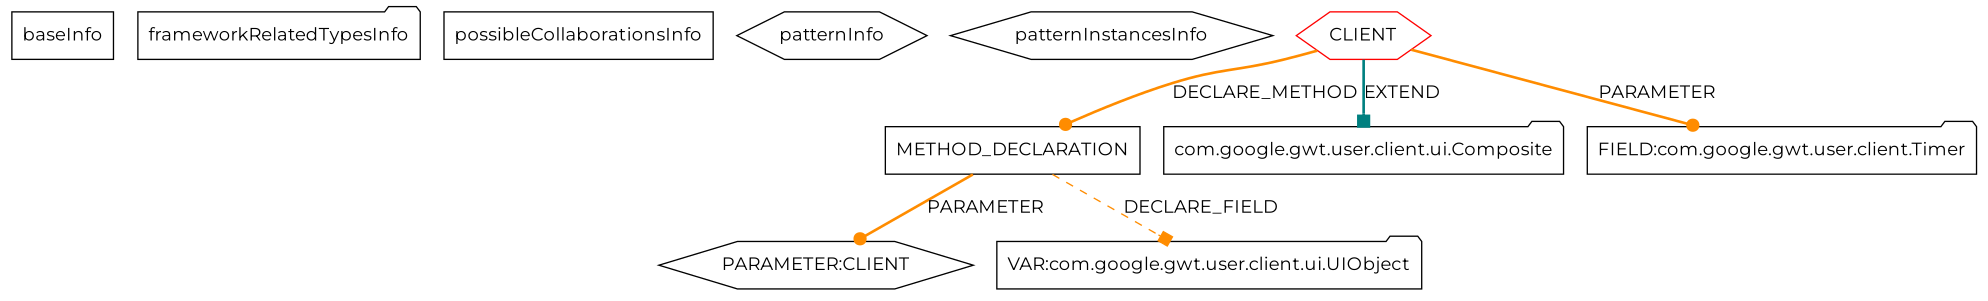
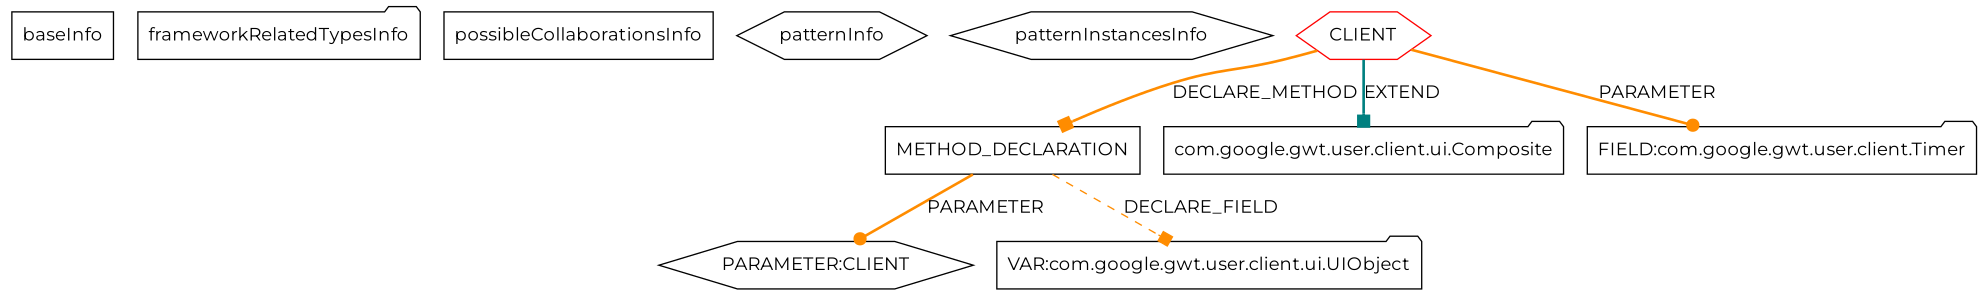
edge "CLIENT" -> "METHOD_DECLARATION": arrowhead dot -> box
